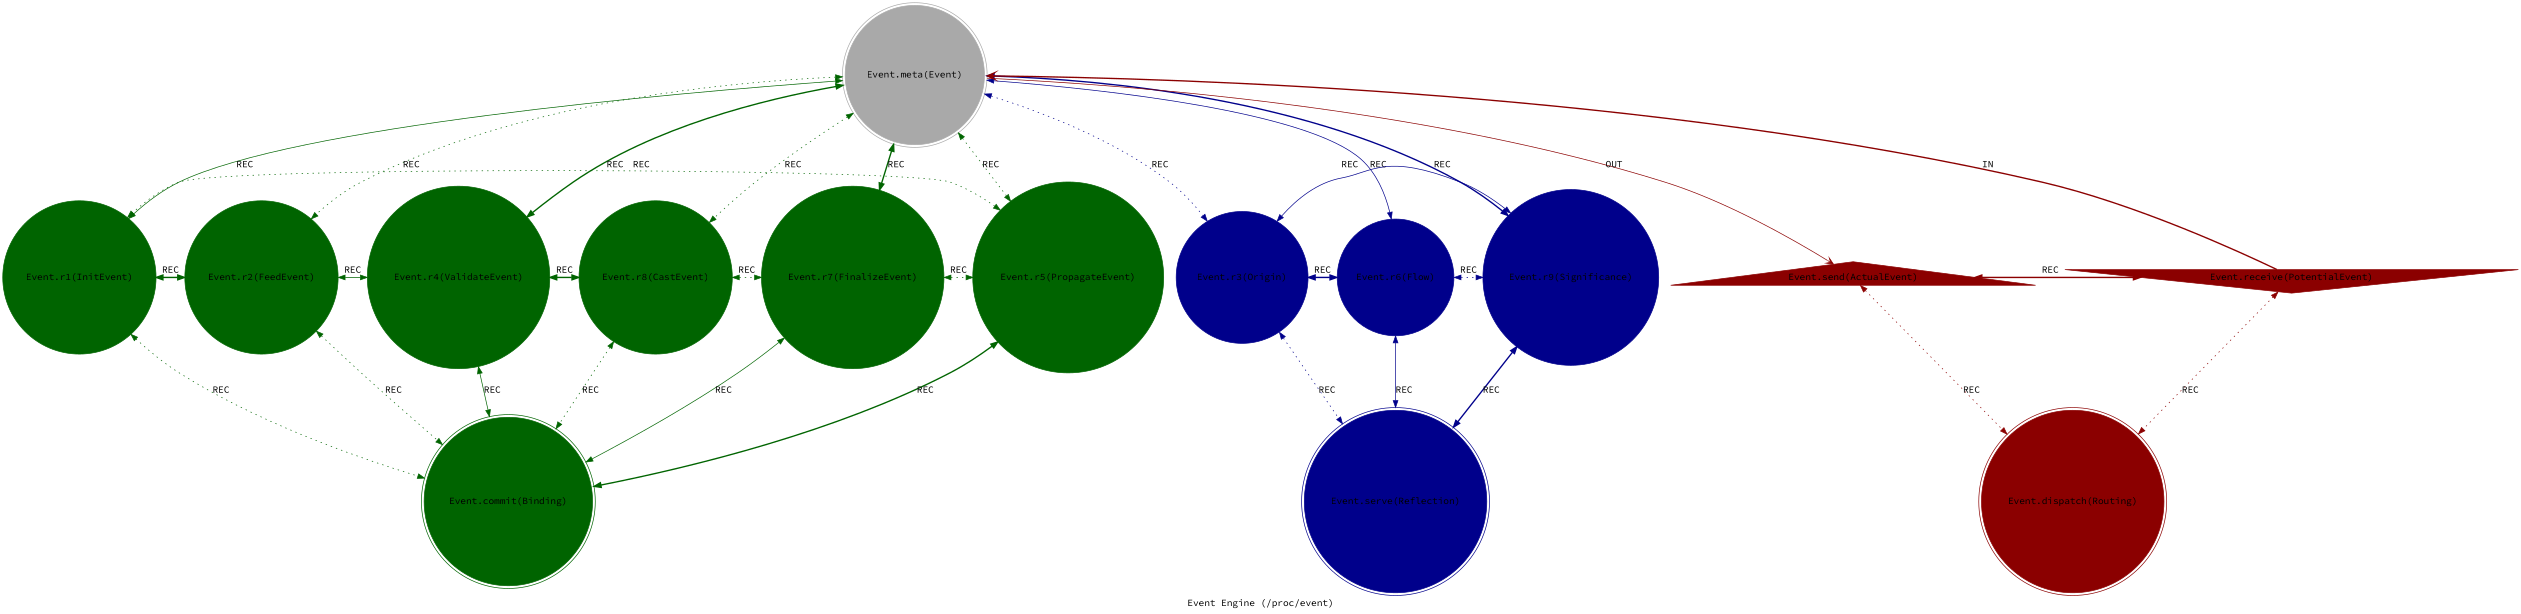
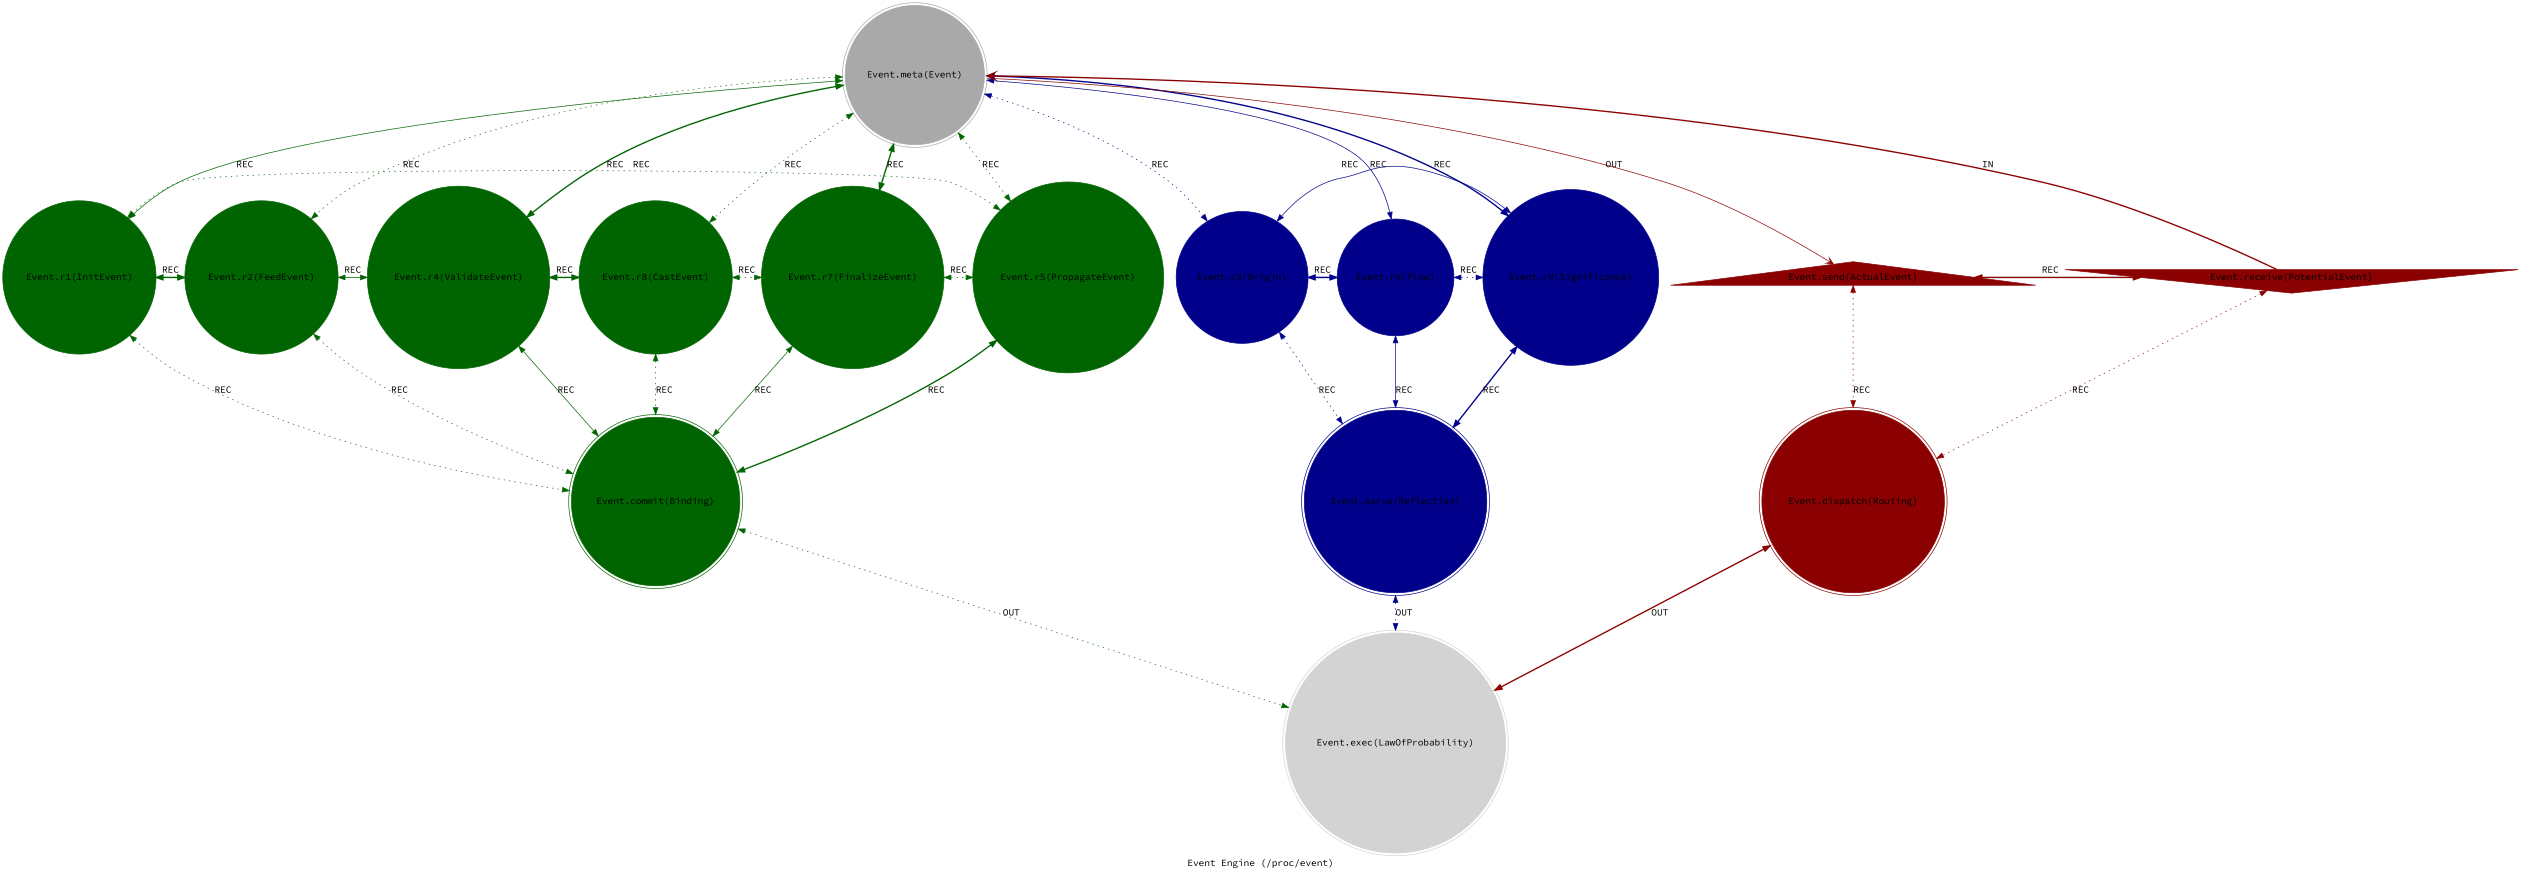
node "Event.exec(LawOfProbability)": added
